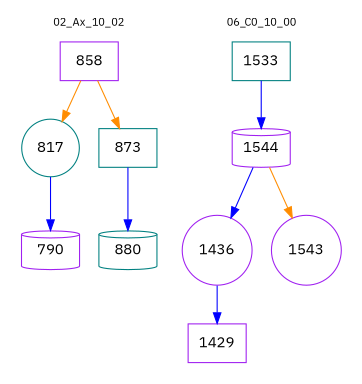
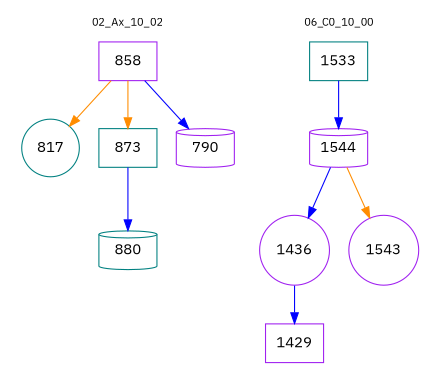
edge "817" -> "790": now "858" -> "790"
